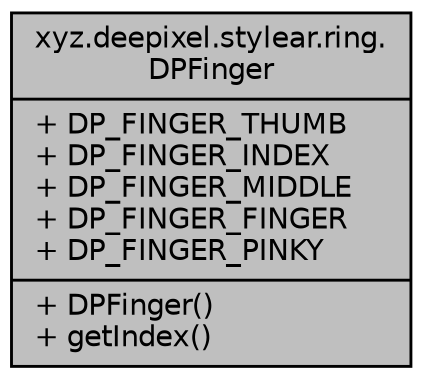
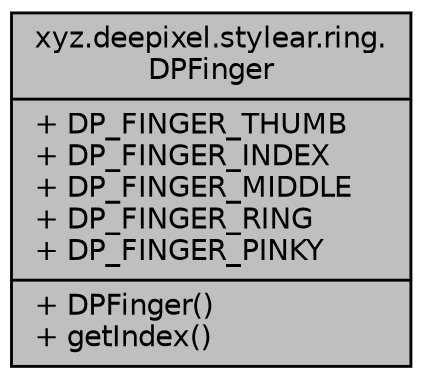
node "xyz.deepixel.stylear.ring.": text "+ DP_FINGER_FINGER" -> "+ DP_FINGER_RING"
